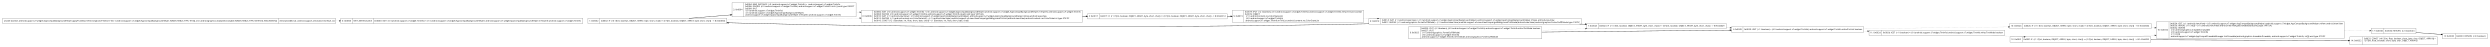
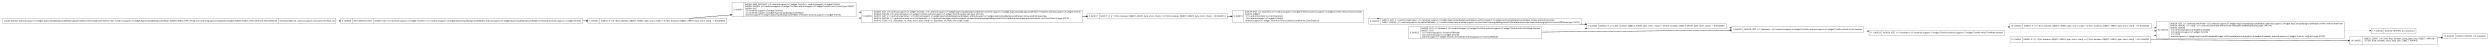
edge "6: 0x001d" -> "1: 0x0002": now "0: 0x0000" -> "1: 0x0002"
edge "17: 0x003d" -> "15: 0x0033": now "14: 0x0032" -> "15: 0x0033"
edge "11: 0x002d" -> "12: 0x002f": now "11: 0x002d" -> "16: 0x0034"
